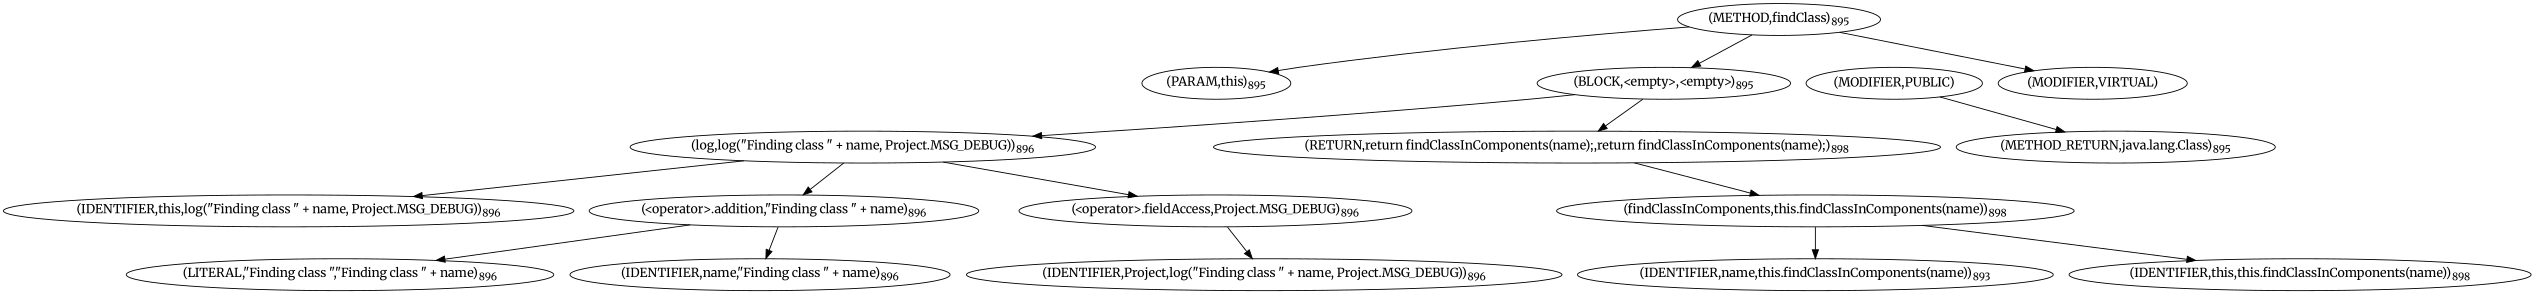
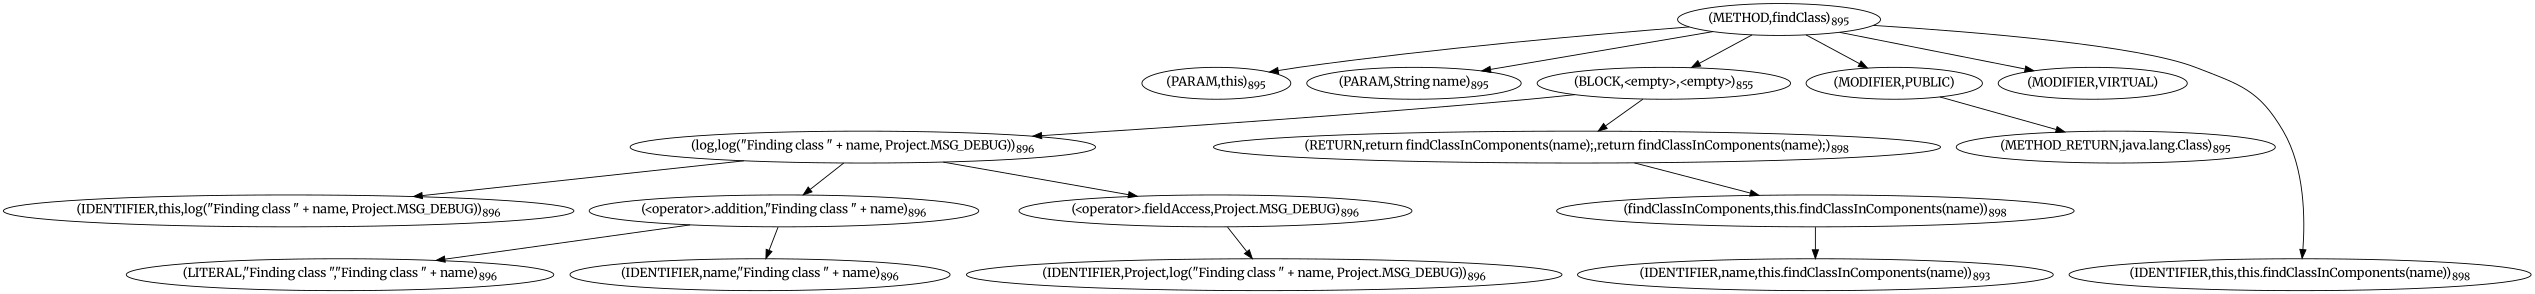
edge "(METHOD,findClass)" -> "(MODIFIER,PUBLIC)": added
node "(BLOCK,<empty>,<empty>)": text "895" -> "855"
node "(PARAM,String name)": added
edge "(findClassInComponents,this.findClassInComponents(name))" -> "(IDENTIFIER,this,this.findClassInComponents(name))": now "(METHOD,findClass)" -> "(IDENTIFIER,this,this.findClassInComponents(name))"
